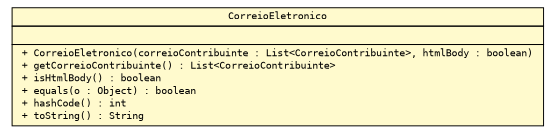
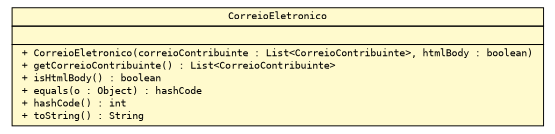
node "CorreioEletronico": text "+ equals(o : Object) : boolean" -> "+ equals(o : Object) : hashCode"
